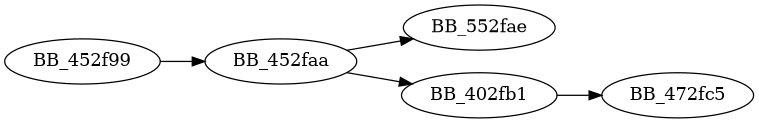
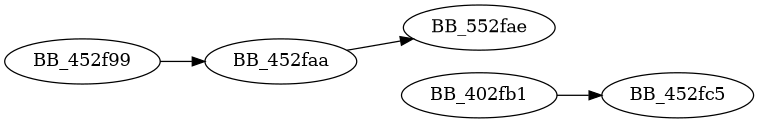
edge "BB_452faa" -> "BB_402fb1": removed
node "BB_472fc5": label "BB_472fc5" -> "BB_452fc5"
